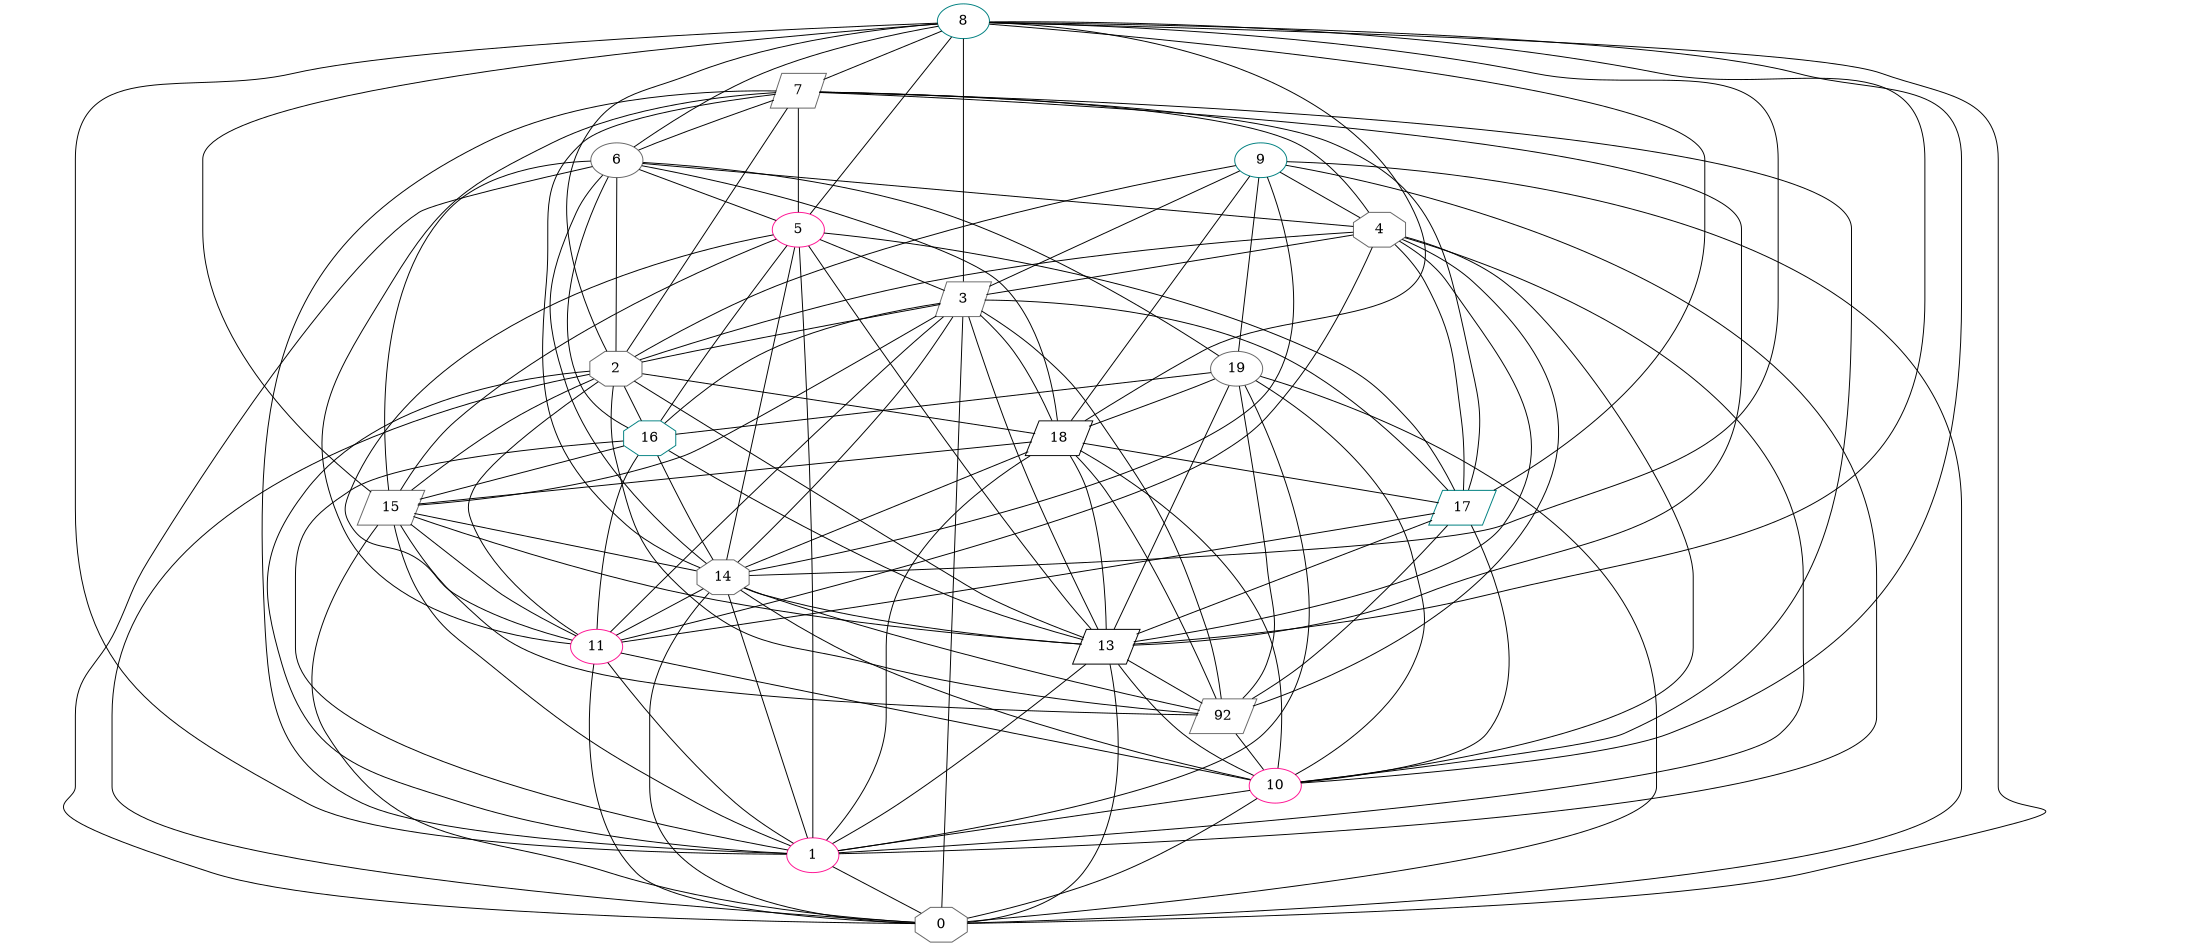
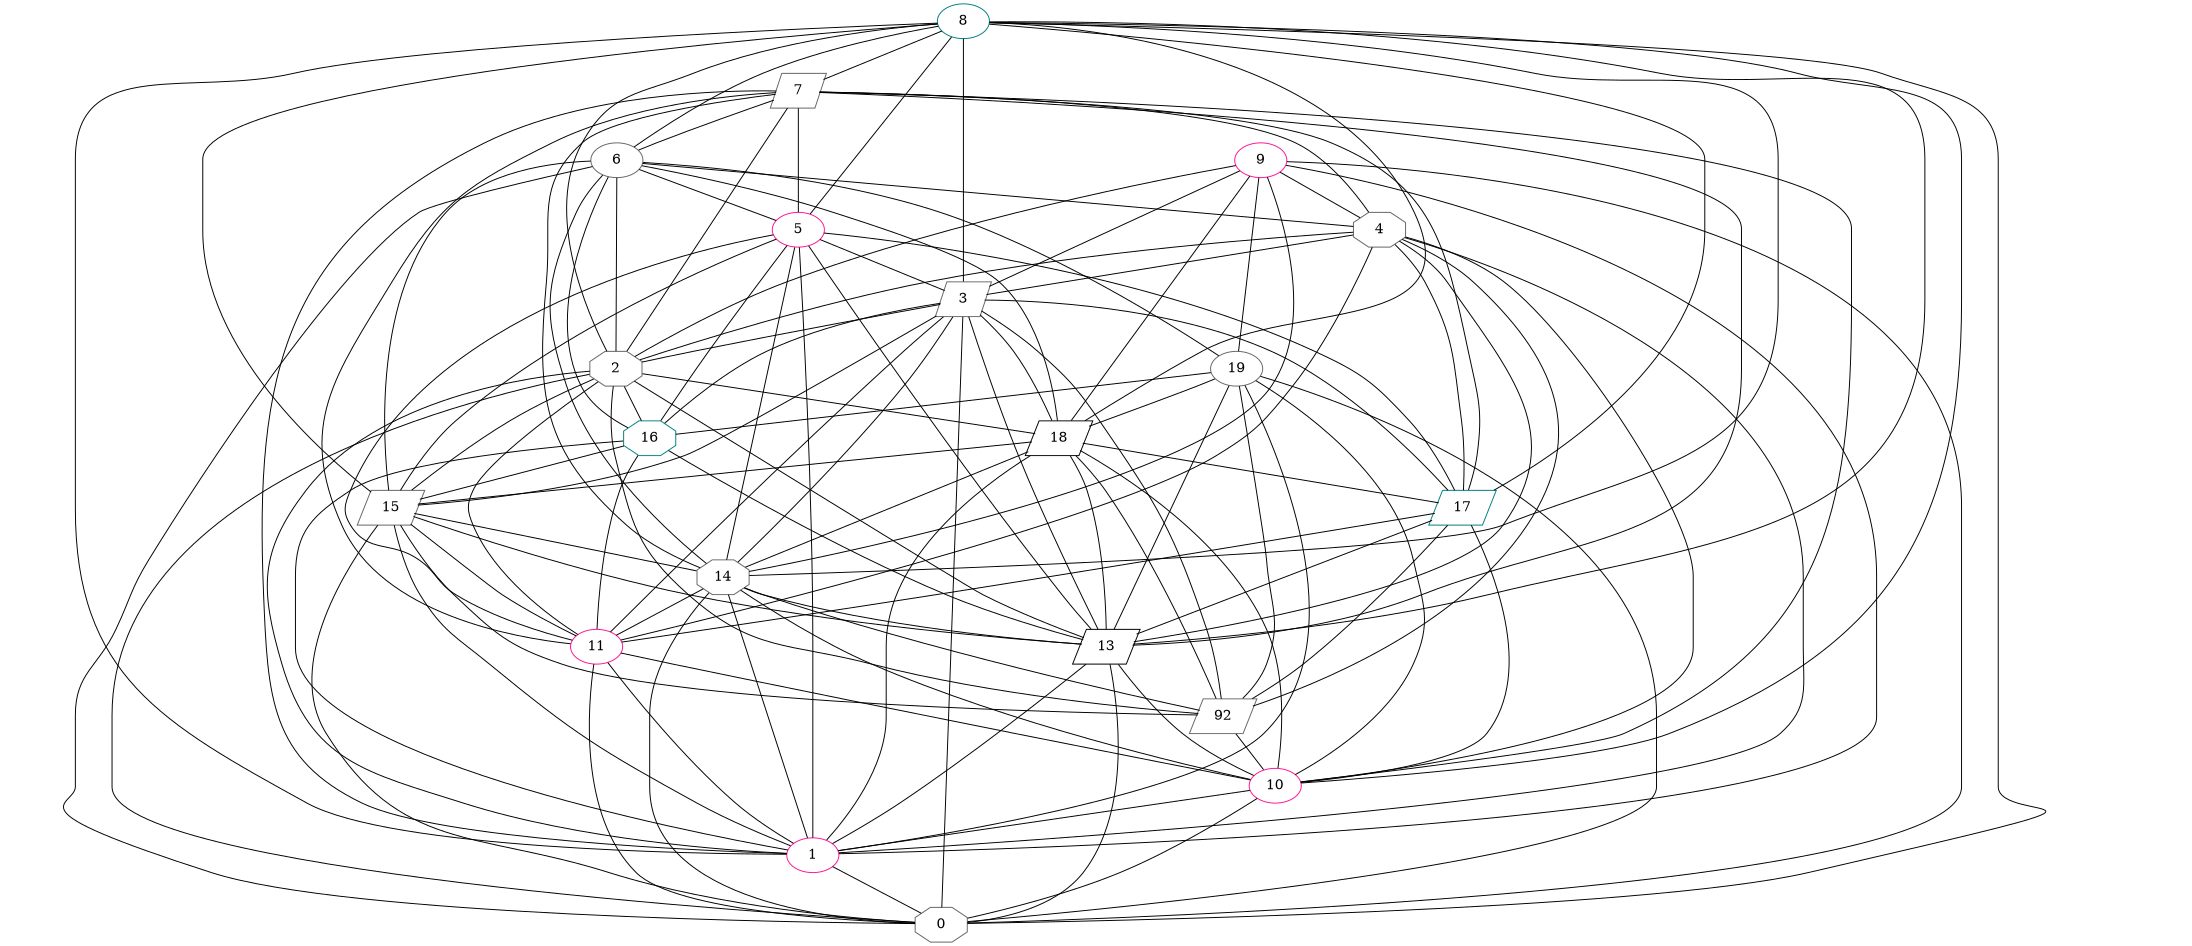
node "9": color teal -> deeppink
edge "16" -- "14": removed
edge "13" -- "92": removed
